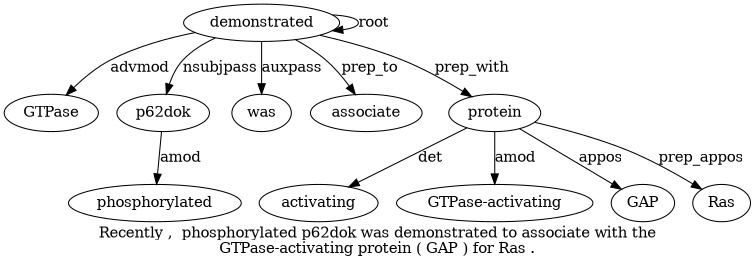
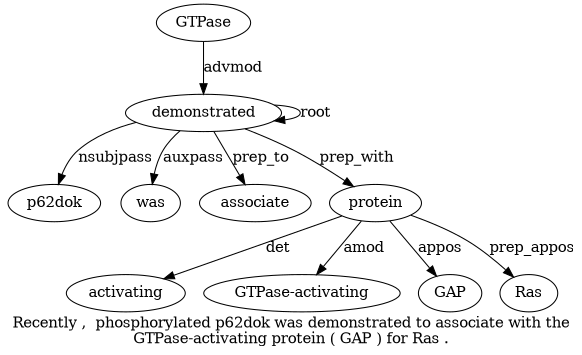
edge "demonstrated" -> "GTPase": reversed
node "phosphorylated": removed
